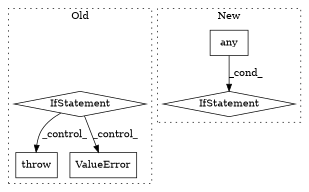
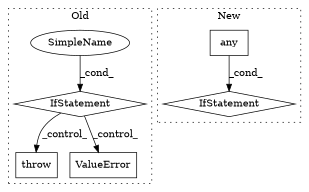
node "SimpleName": added
